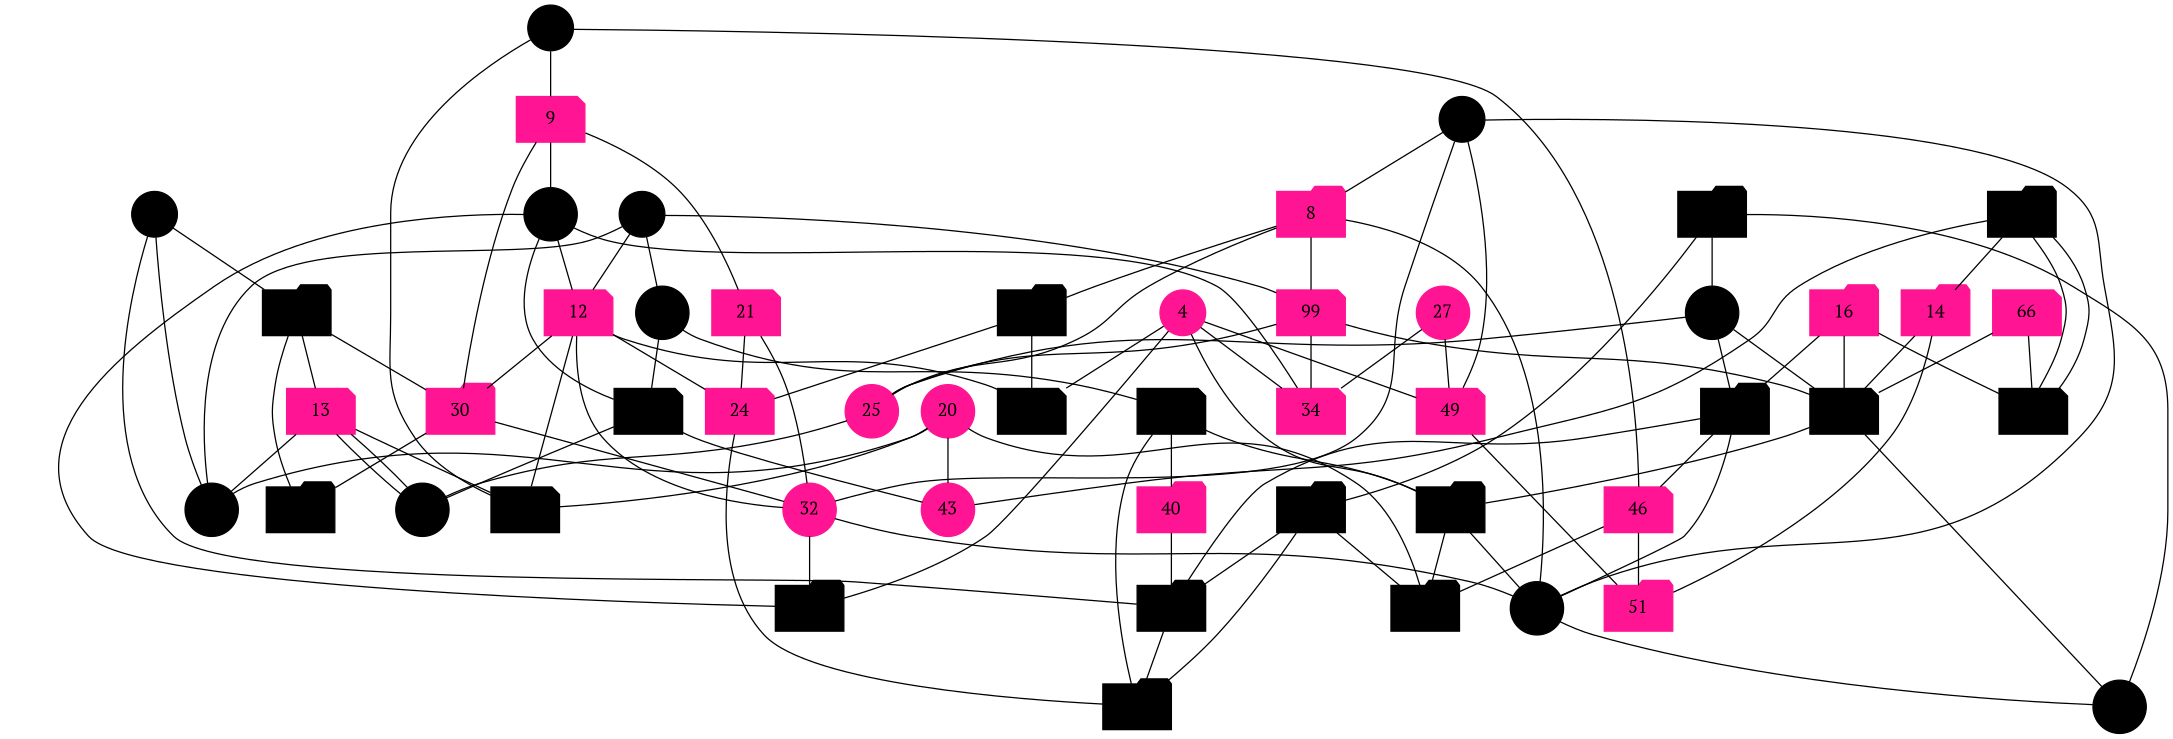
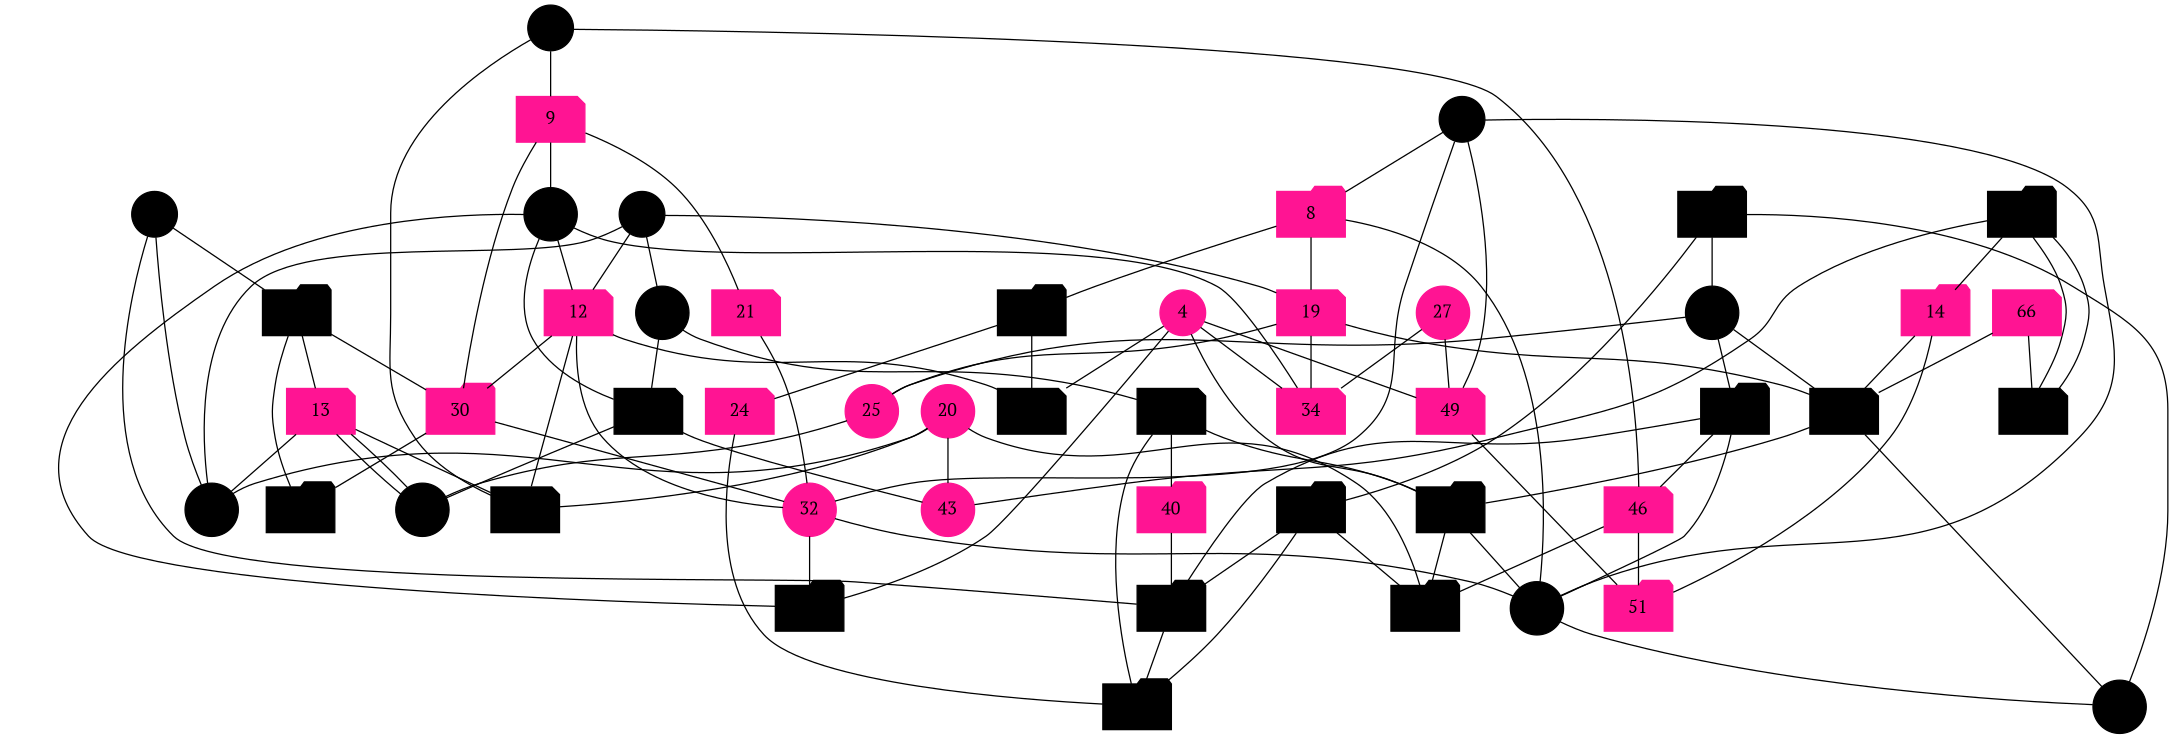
node "99": label "99" -> "19"
node "16": removed
edge "8" -- "25": removed
edge "12" -- "24": removed
edge "21" -- "24": removed
